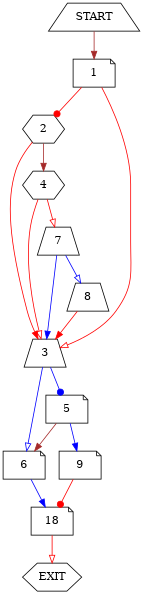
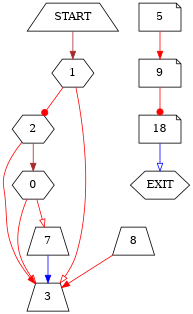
node "1": shape note -> hexagon
node "4": label "4" -> "0"
edge "7" -> "8": removed
edge "3" -> "5": removed
edge "5" -> "9": color blue -> red
node "6": removed
edge "18" -> "EXIT": color red -> blue
